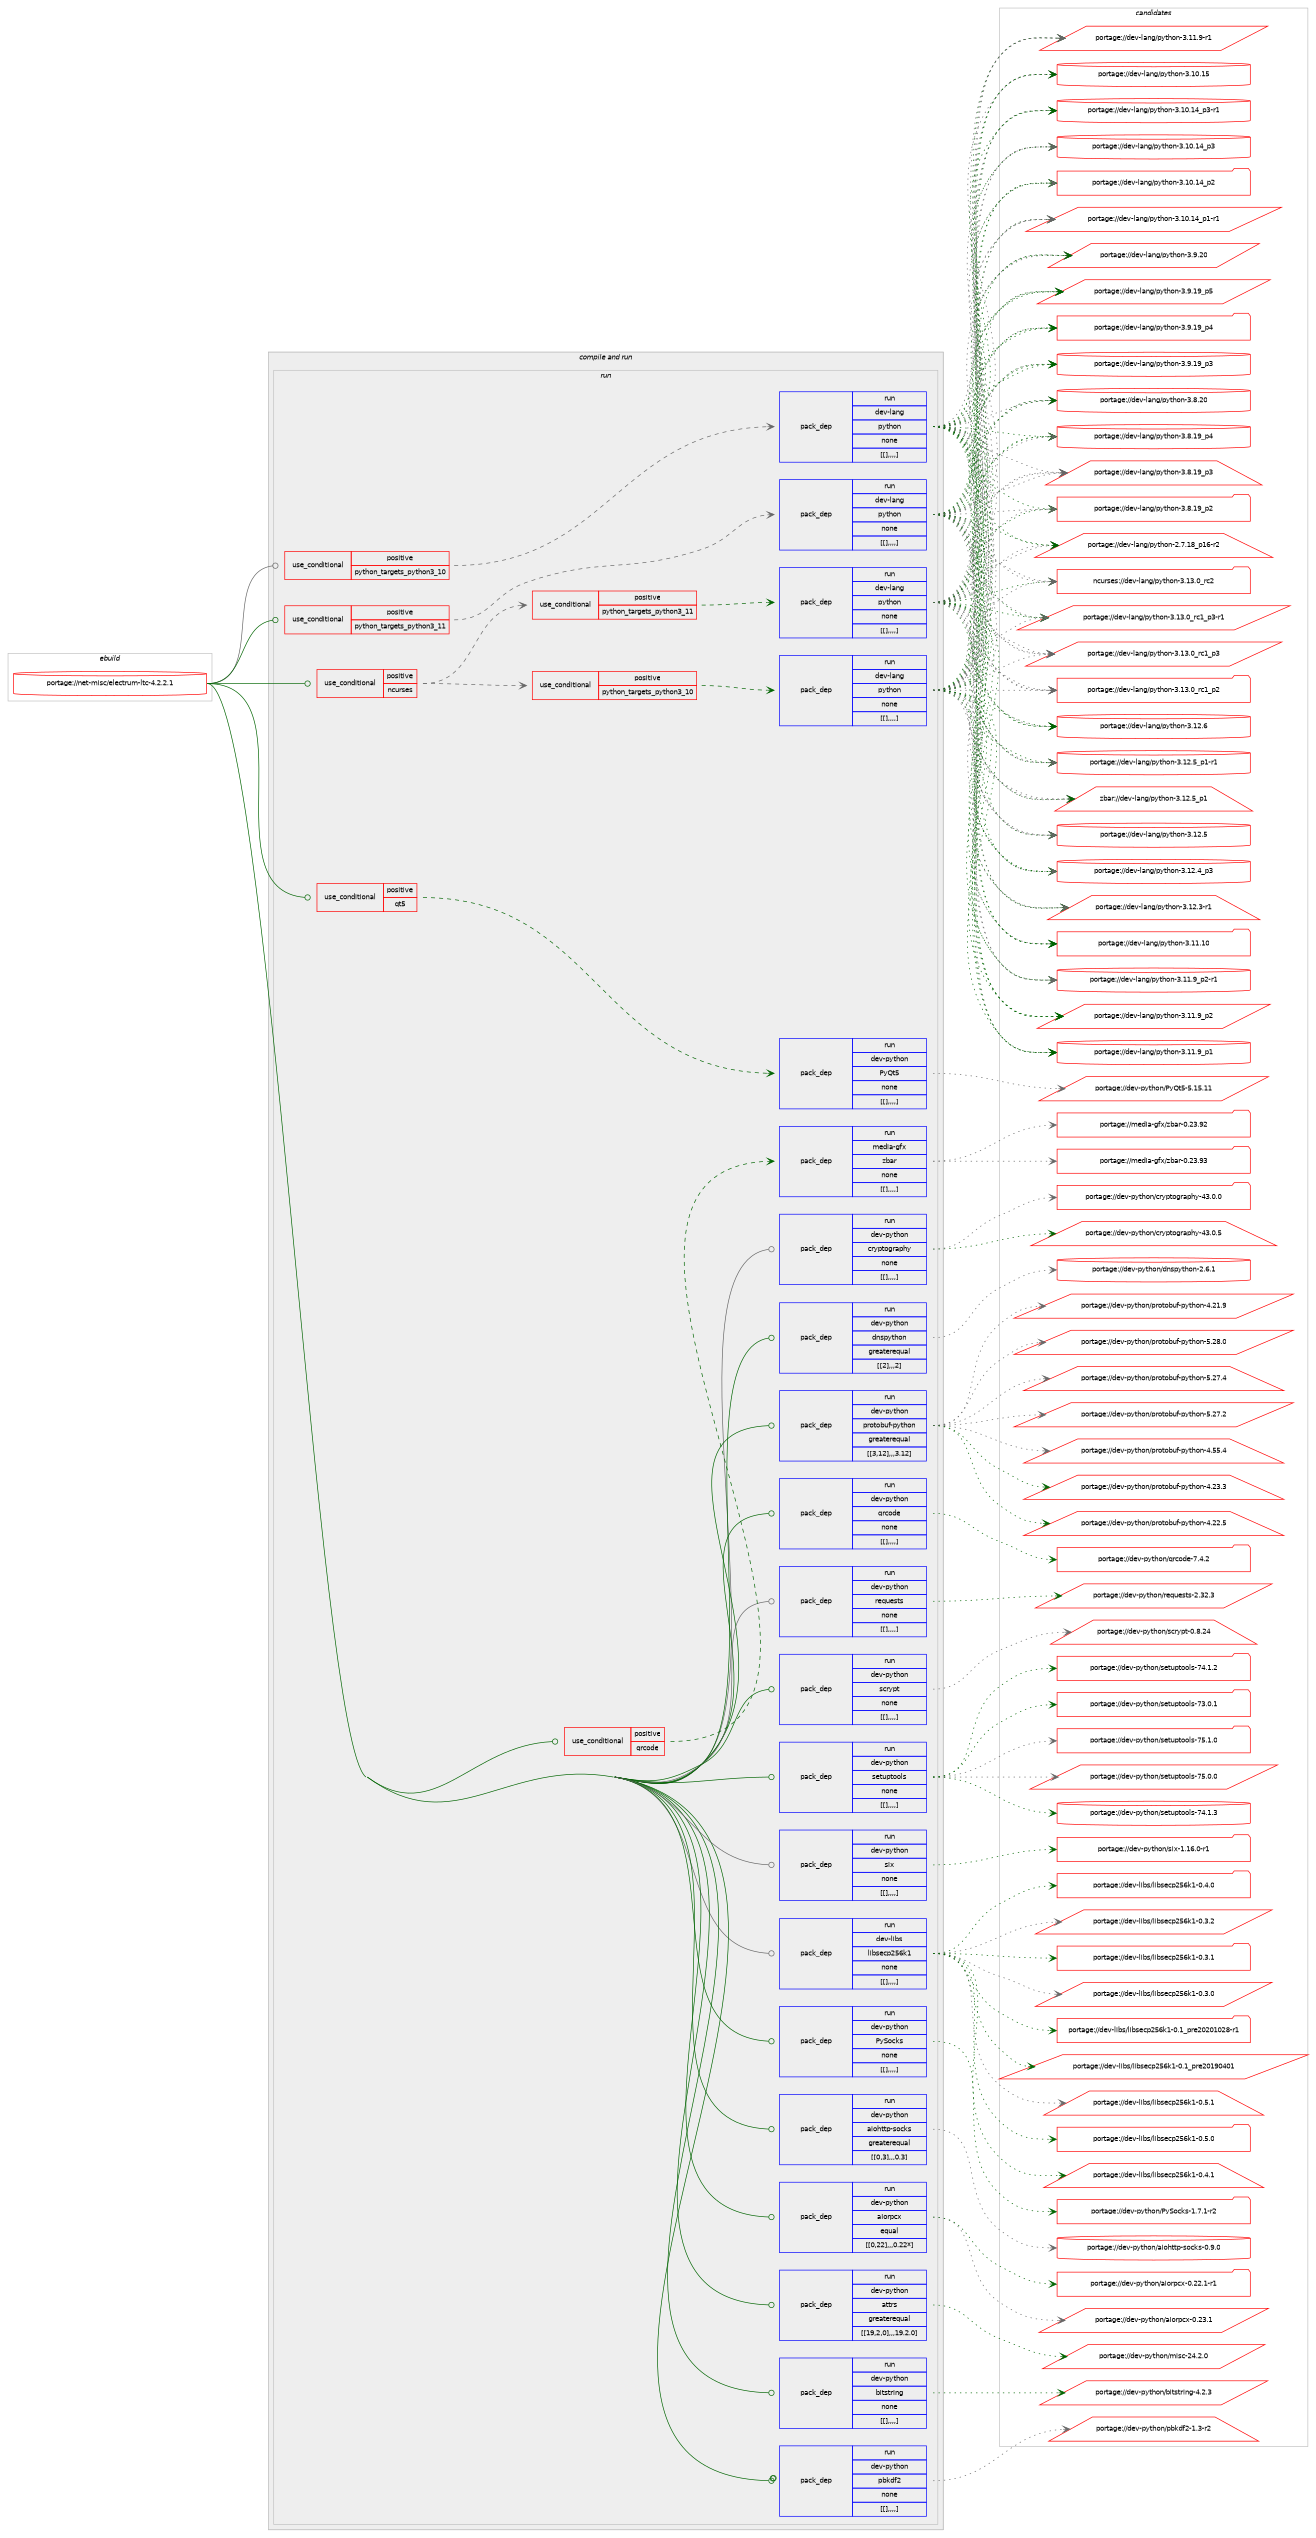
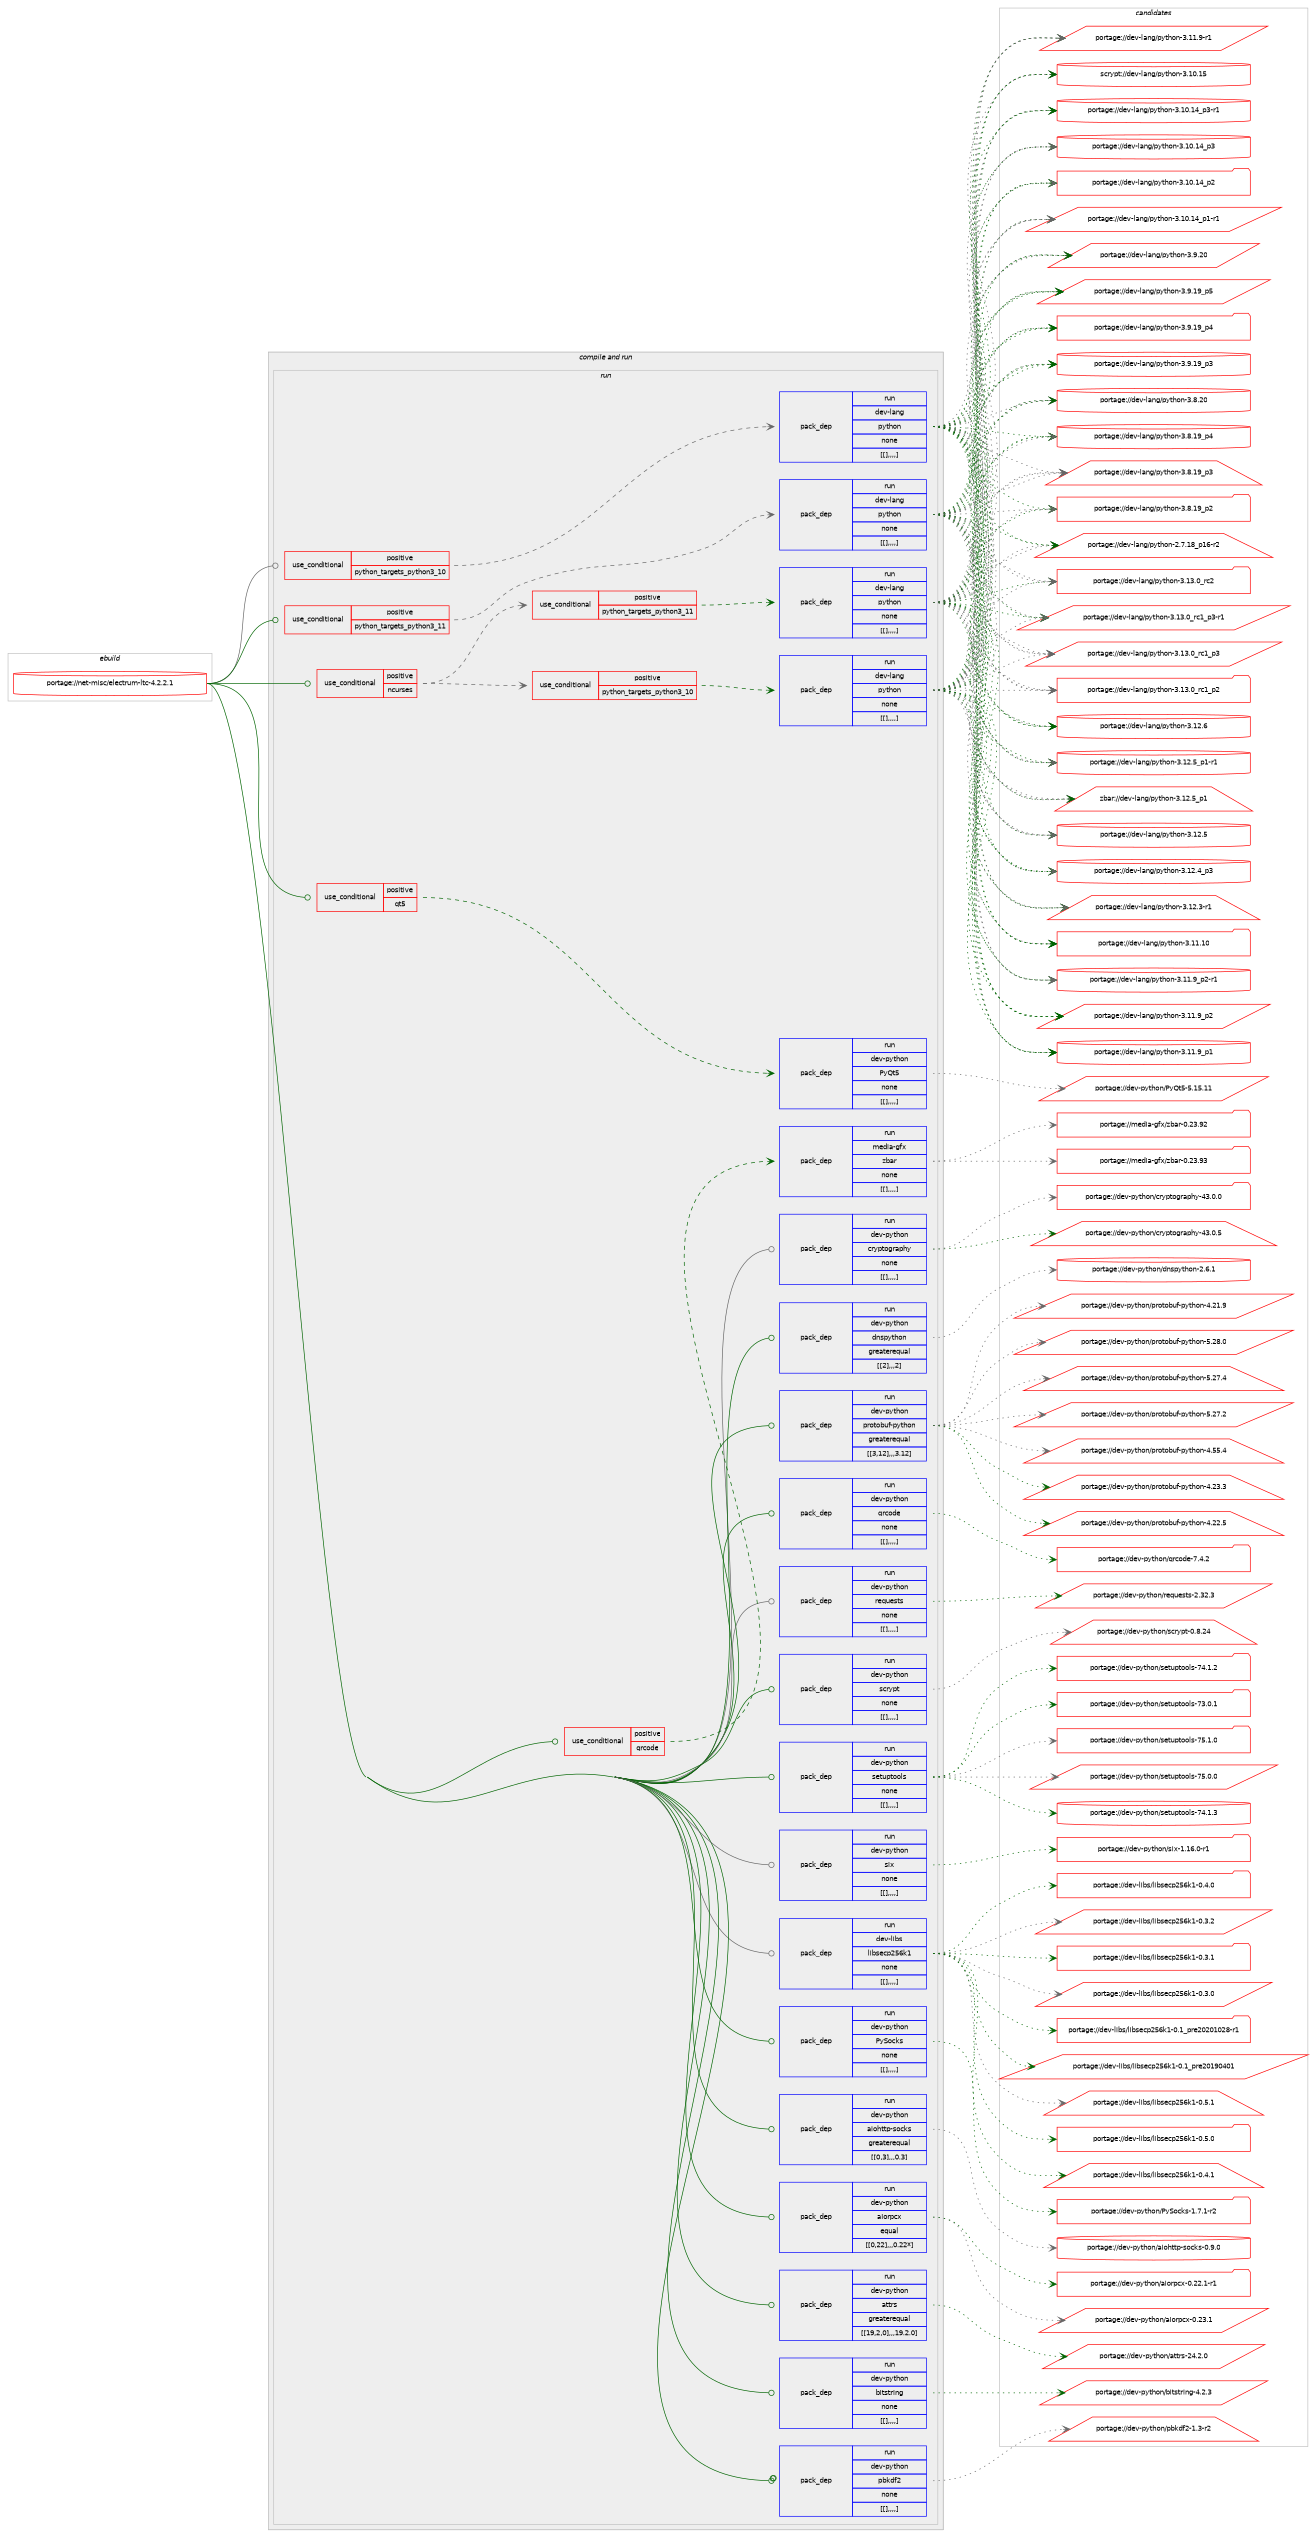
node "portage://dev-lang/python-3.10.15": label "portage://dev-lang/python-3.10.15" -> "scrypt://dev-lang/python-3.10.15"
node "ncurses://dev-lang/python-3.13.0_rc2": label "ncurses://dev-lang/python-3.13.0_rc2" -> "portage://dev-lang/python-3.13.0_rc2"
node "portage://dev-python/misc-24.2.0": label "portage://dev-python/misc-24.2.0" -> "portage://dev-python/attrs-24.2.0"
